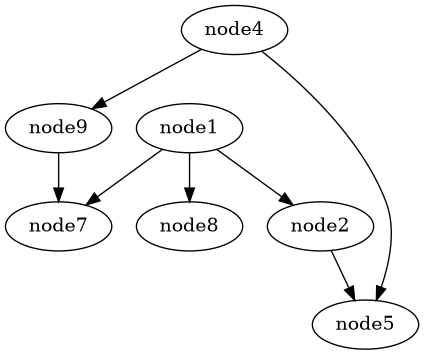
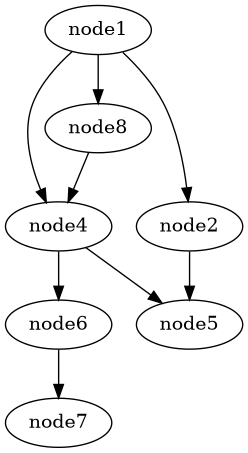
node "node9": label "node9" -> "node6"
edge "node8" -> "node4": added
edge "node1" -> "node7": now "node1" -> "node4"
